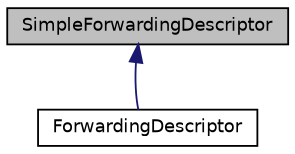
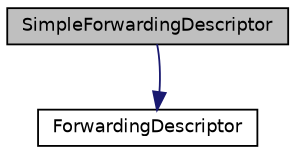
edge "ForwardingDescriptor" -> "SimpleForwardingDescriptor": reversed
